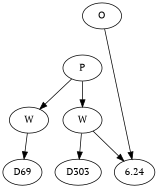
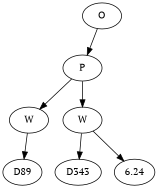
edge "O" -> "6.24": now "O" -> "P"
node "D69": label "D69" -> "D89"
node "D303": label "D303" -> "D343"
